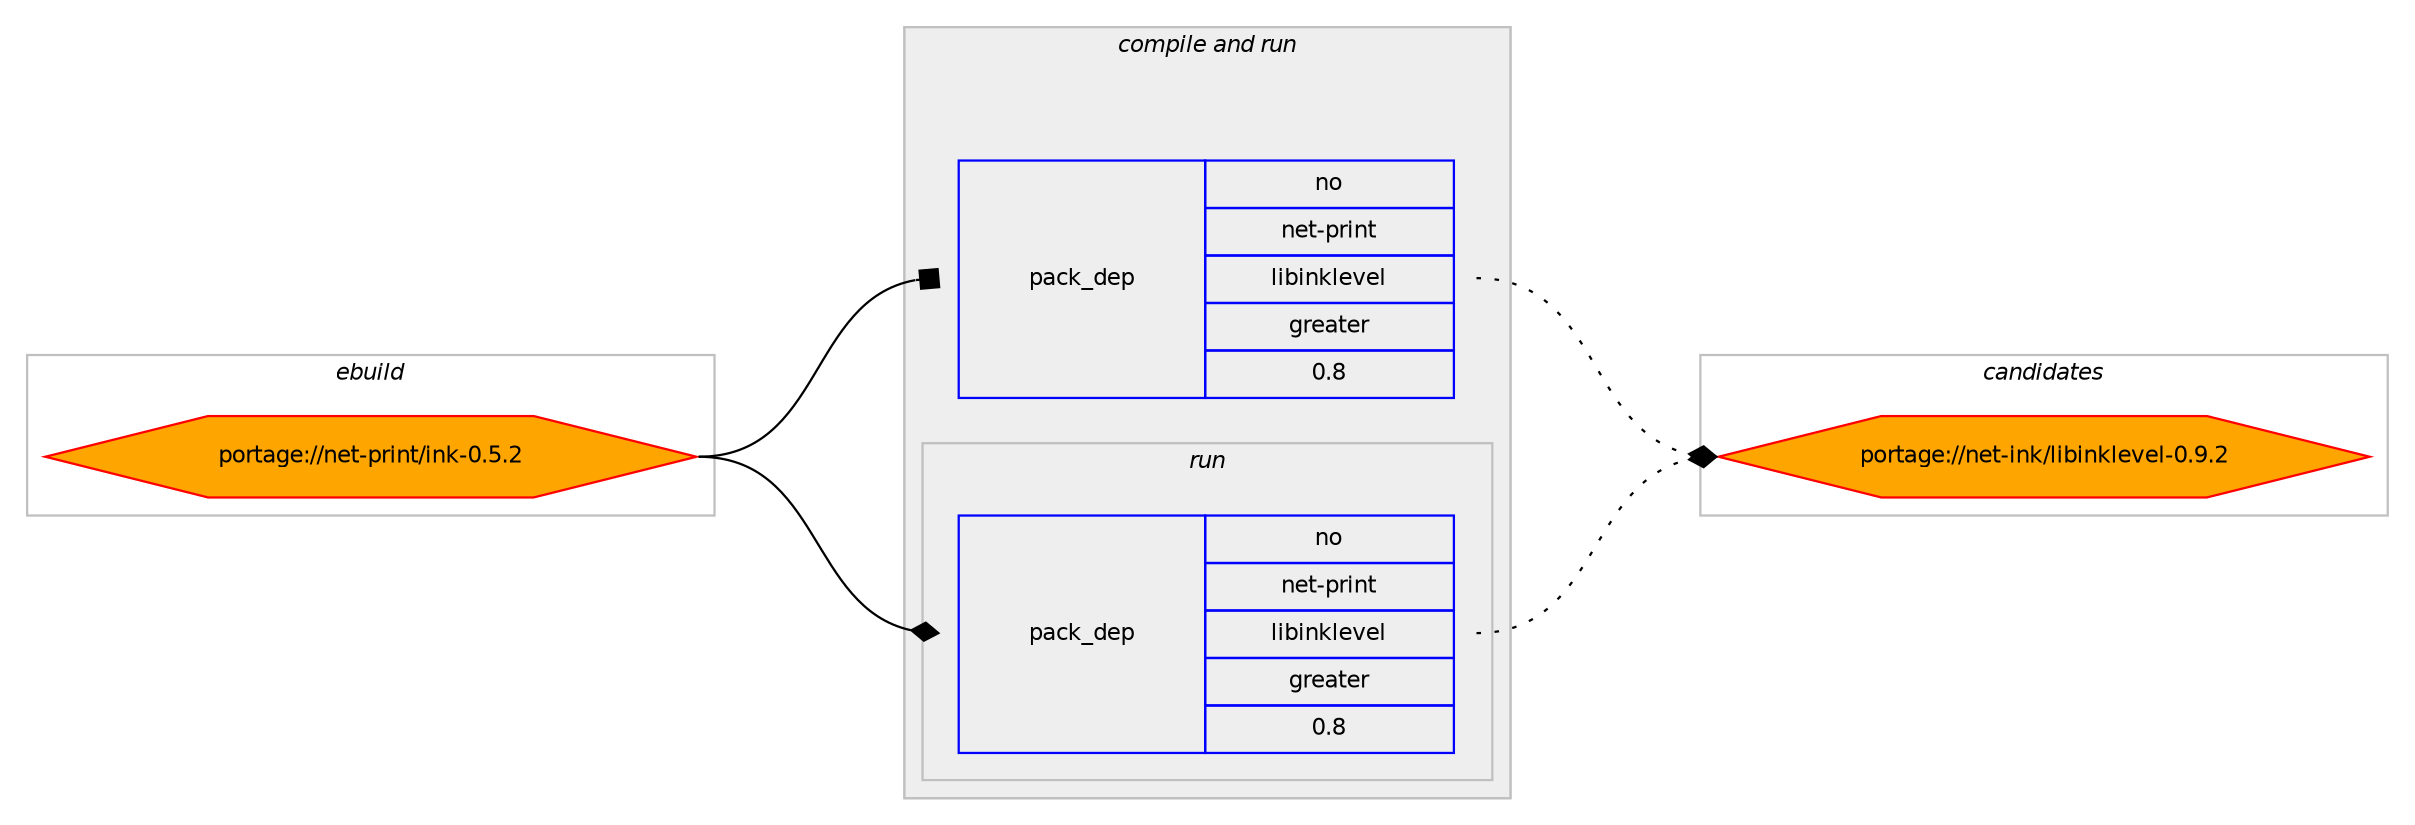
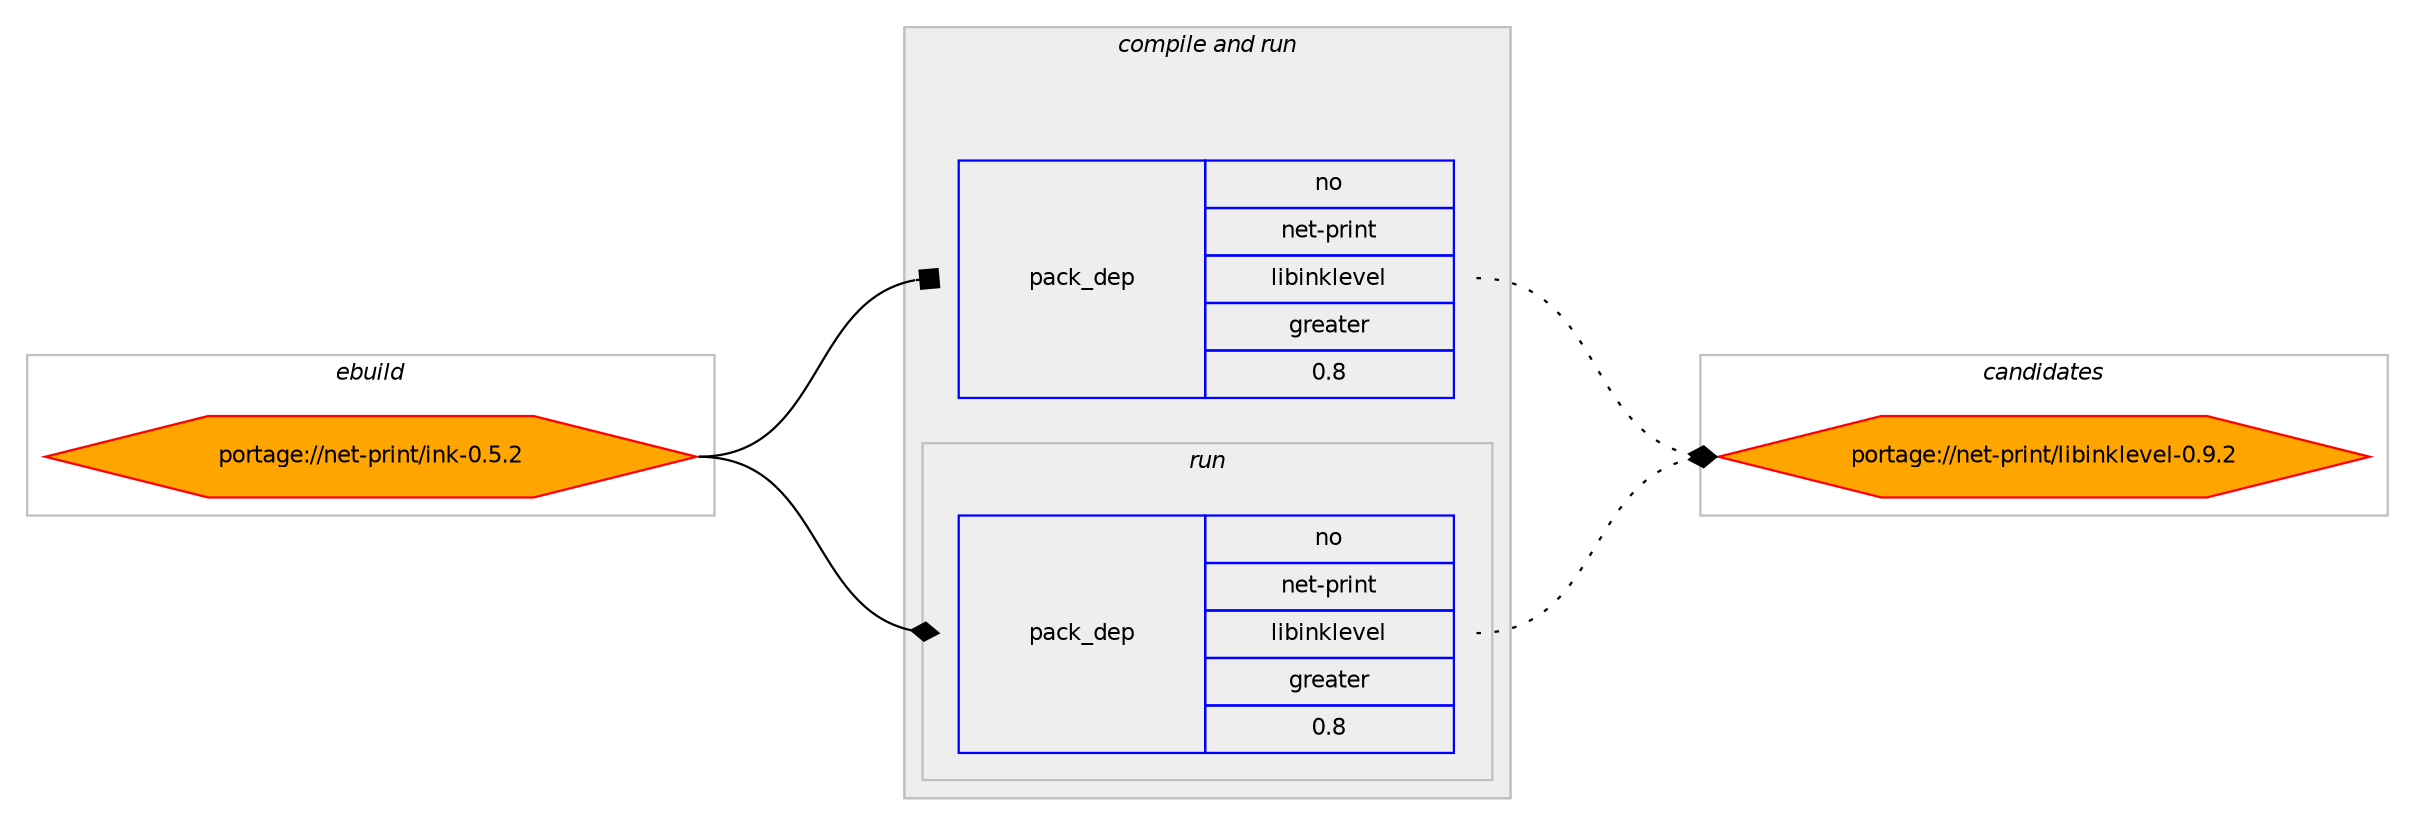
node "portage://net-ink/libinklevel-0.9.2": label "portage://net-ink/libinklevel-0.9.2" -> "portage://net-print/libinklevel-0.9.2"
